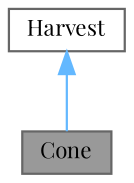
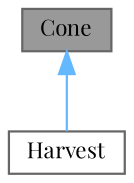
edge "Cone" -> "Harvest": reversed
